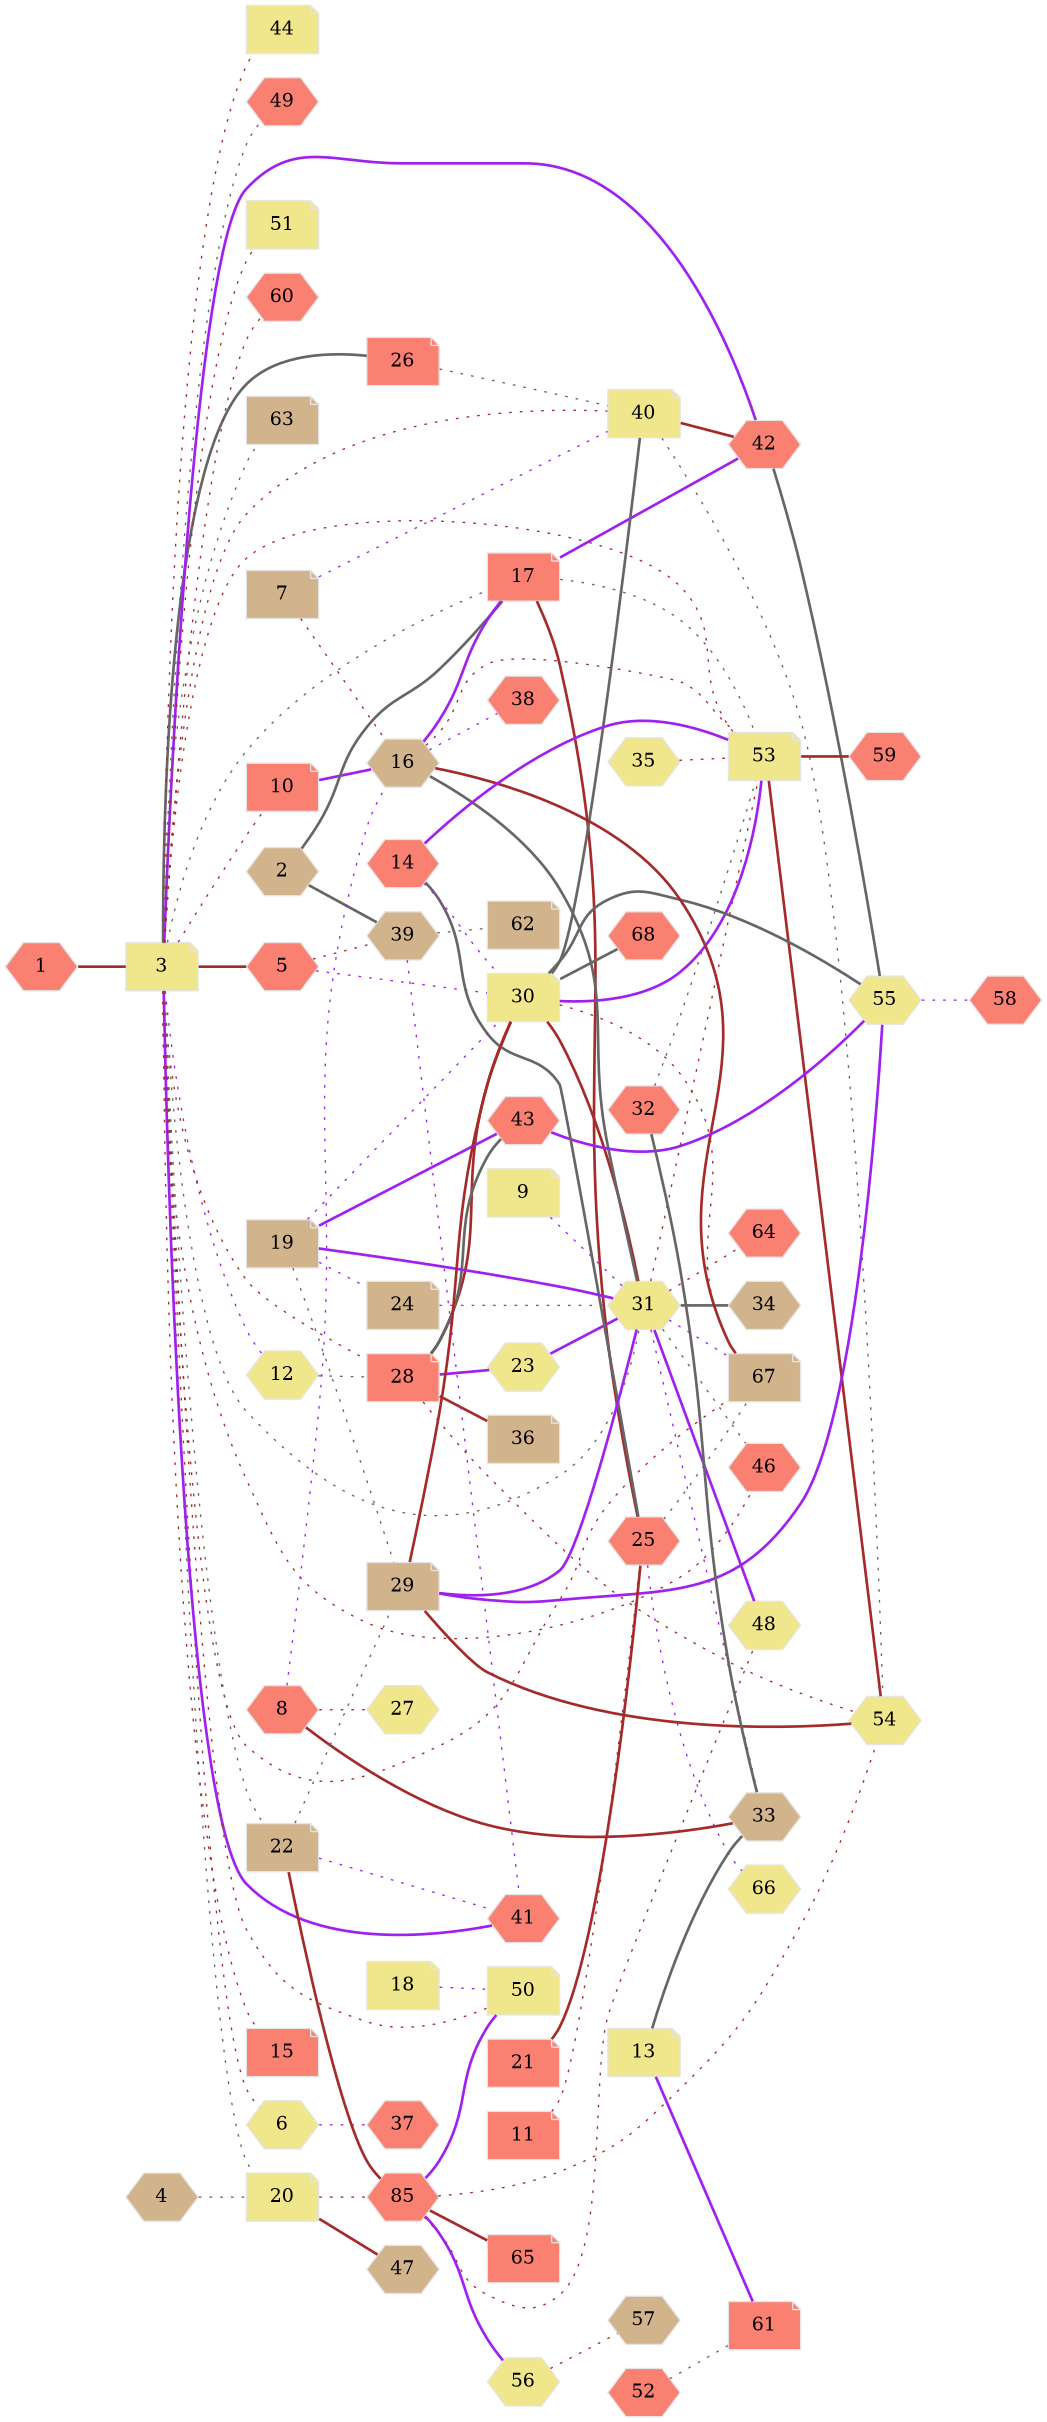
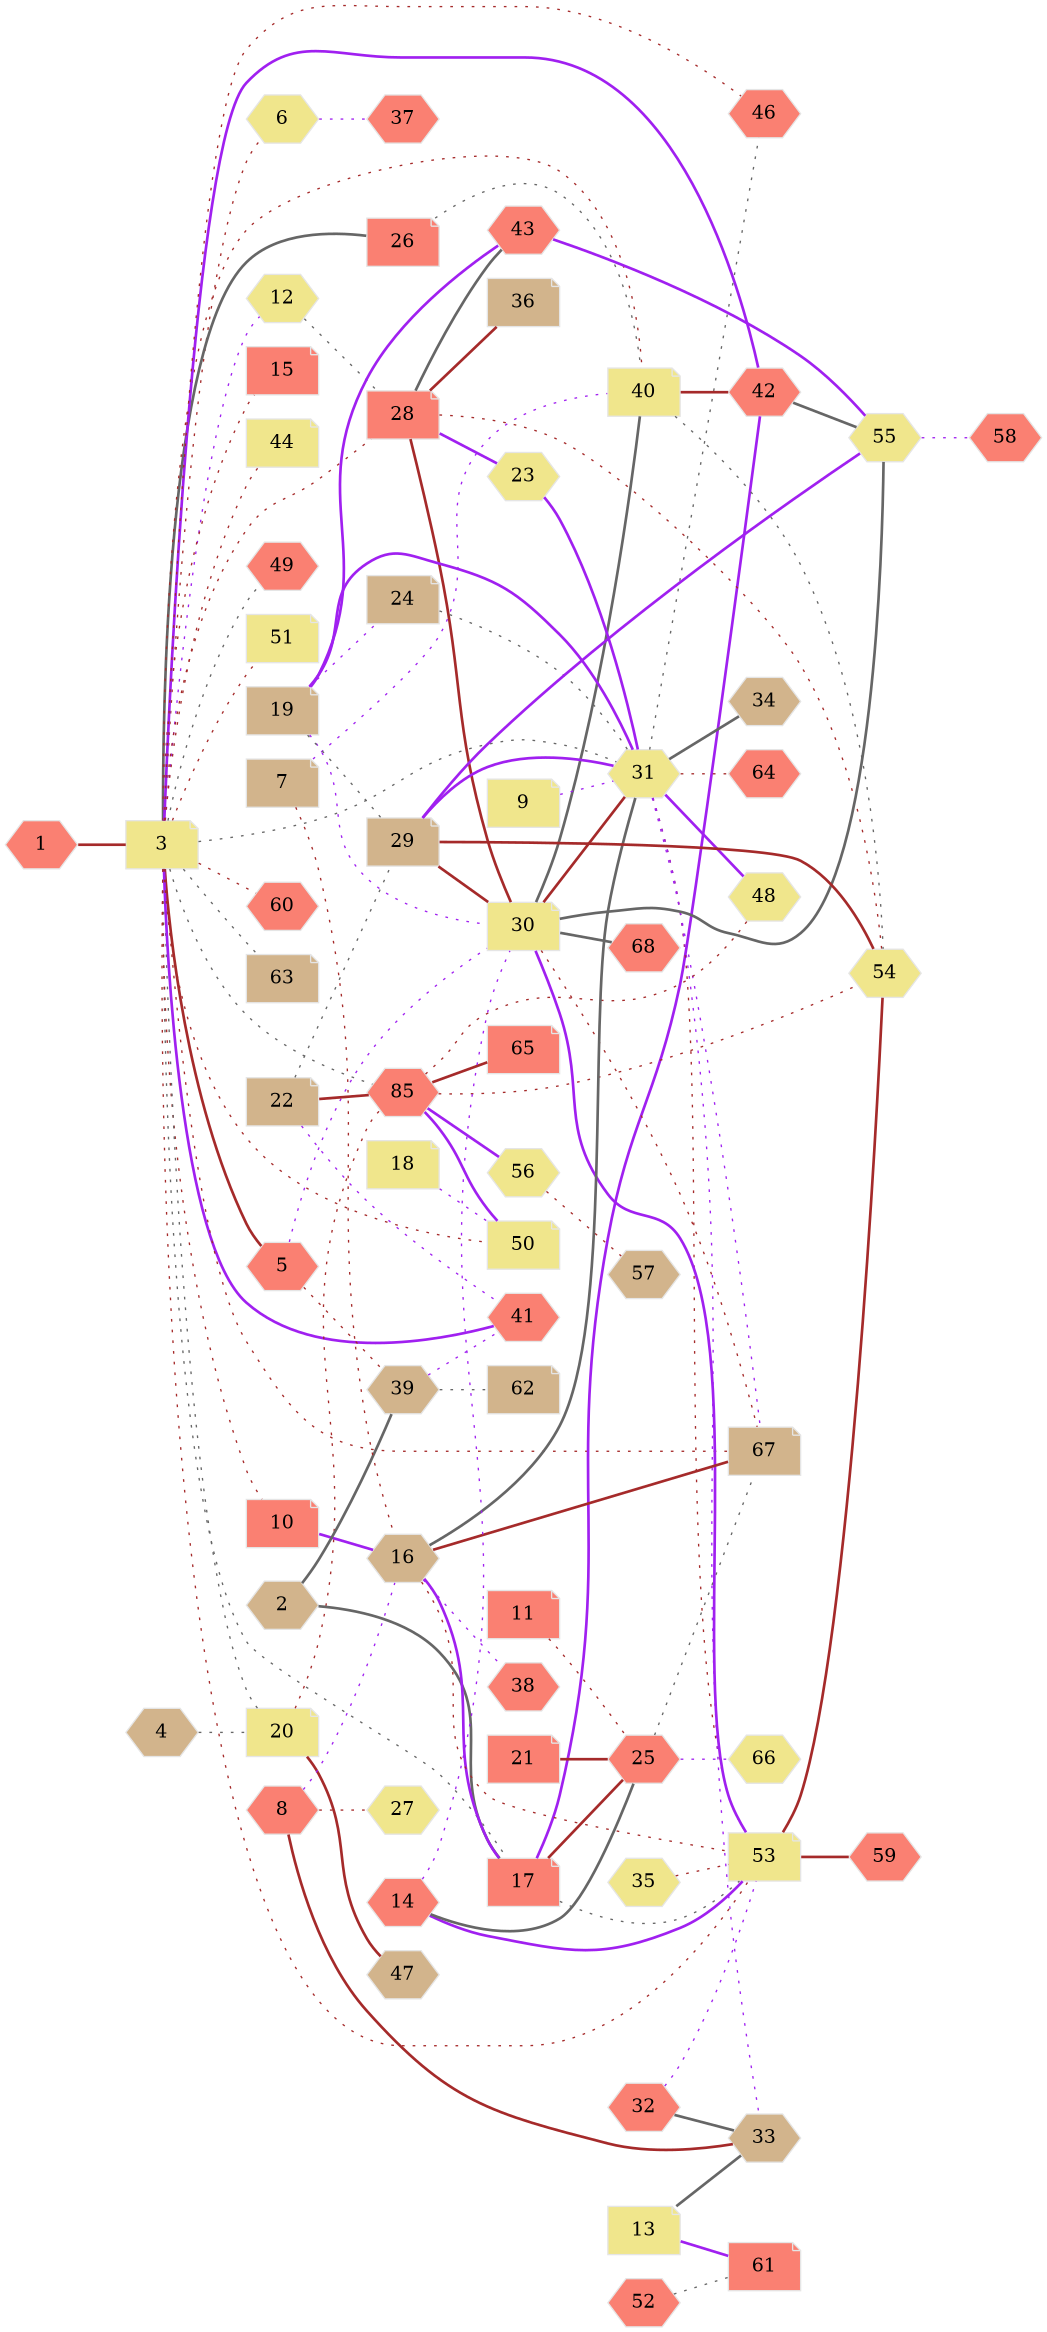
edge "53" -- "32": color gray40 -> purple
edge "3" -- "22": now "3" -- "85"
